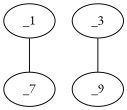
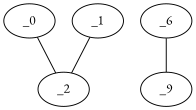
node "_0": added
node "_3": label "_3" -> "_6"
node "_7": label "_7" -> "_2"
